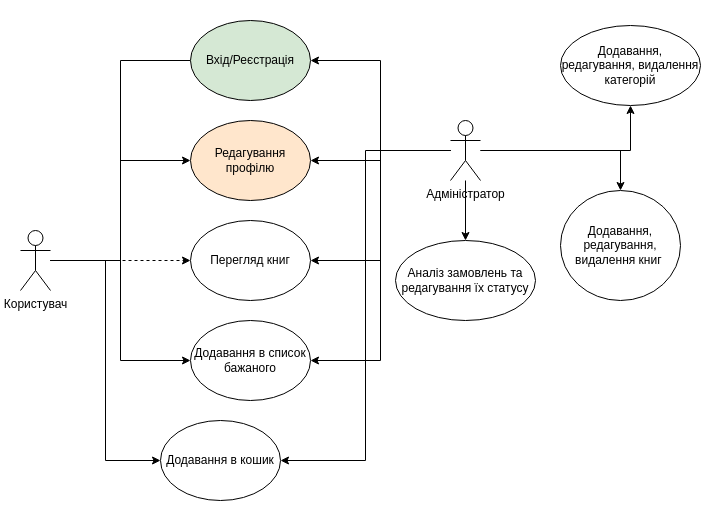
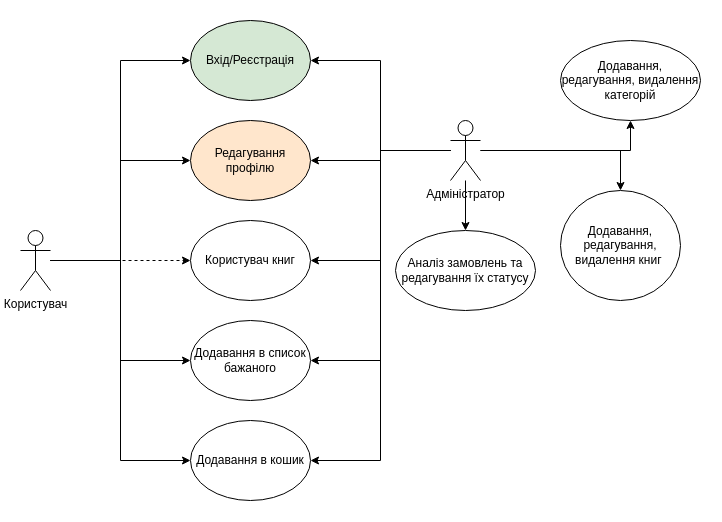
edge "Вхід/Реєстрація" -- "Користувач": arrowhead none -> classic
node "Додавання, редагування, видалення категорій": moved (631, 66) -> (631, 81)
node "Перегляд книг": label "Перегляд книг" -> "Користувач книг"
node "Аналіз замовлень та редагування їх статусу": moved (466, 281) -> (466, 271)
node "Додавання в кошик": moved (221, 461) -> (251, 461)
